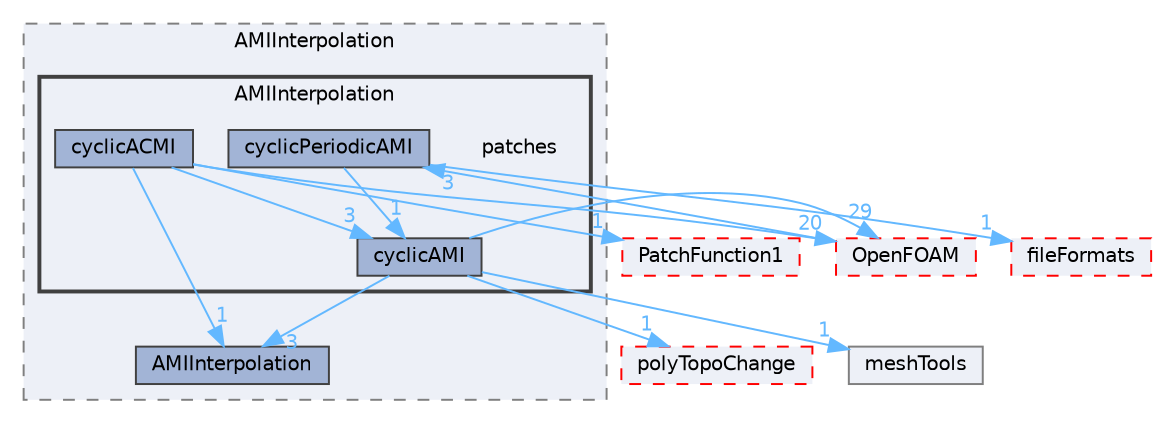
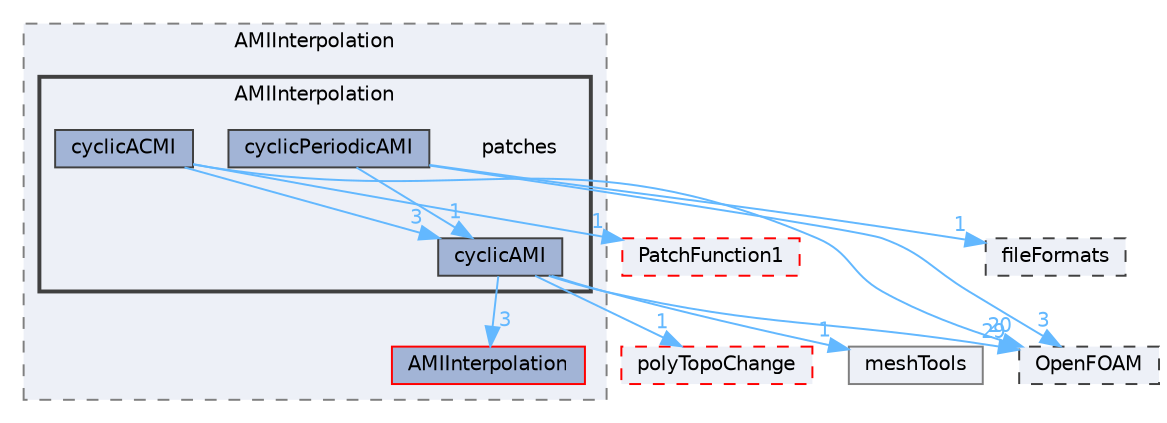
edge "OpenFOAM" -> "cyclicPeriodicAMI": reversed
edge "cyclicACMI" -> "AMIInterpolation": removed
node "OpenFOAM": color red -> grey25
node "fileFormats": color red -> grey25
node "AMIInterpolation": color grey25 -> red
